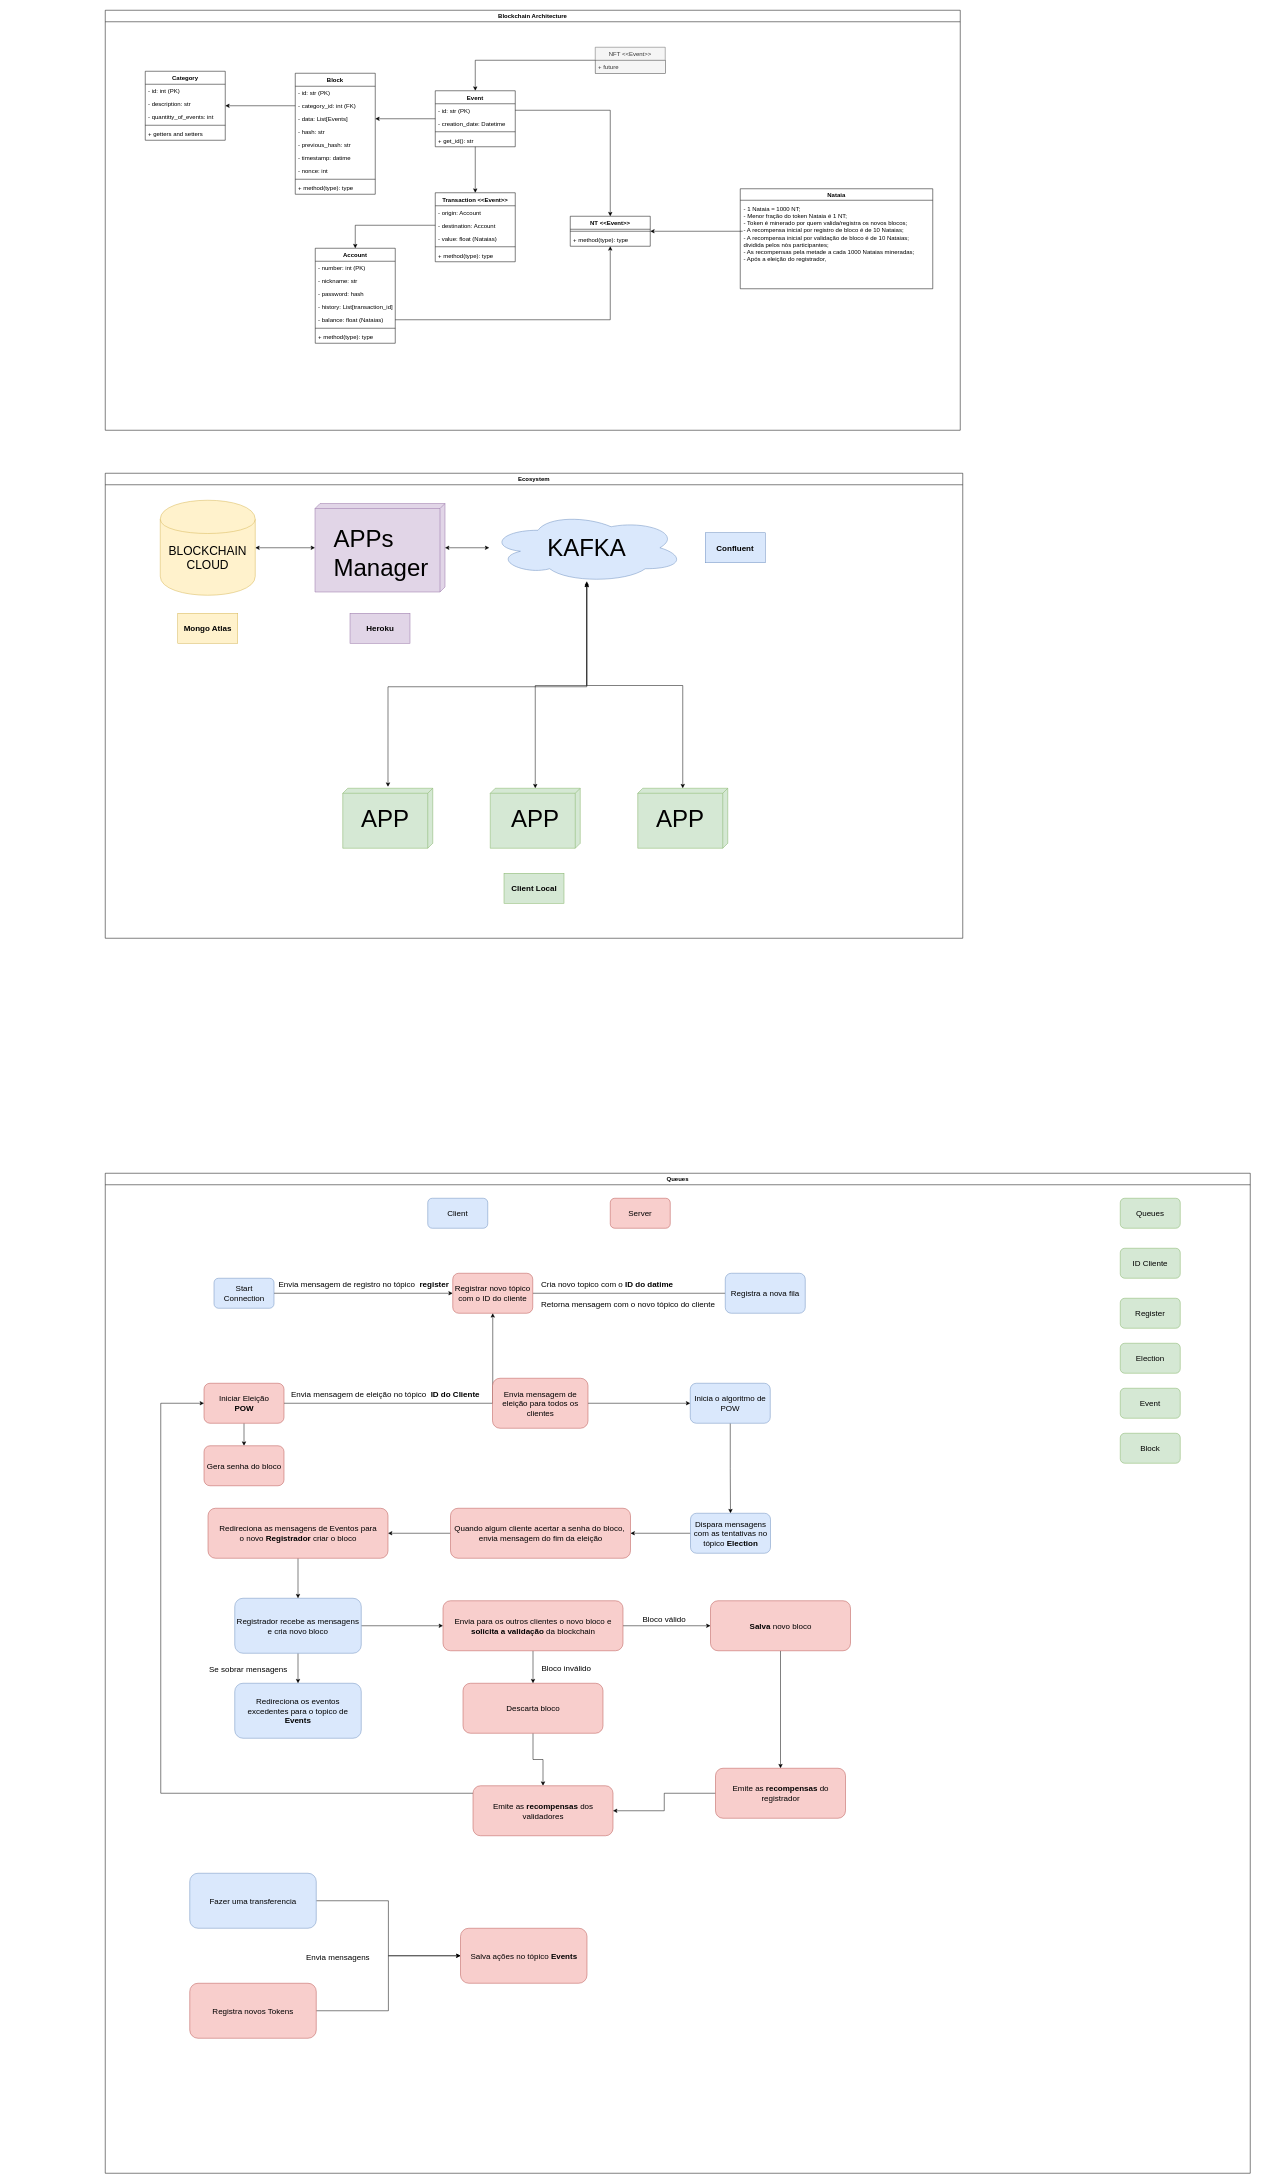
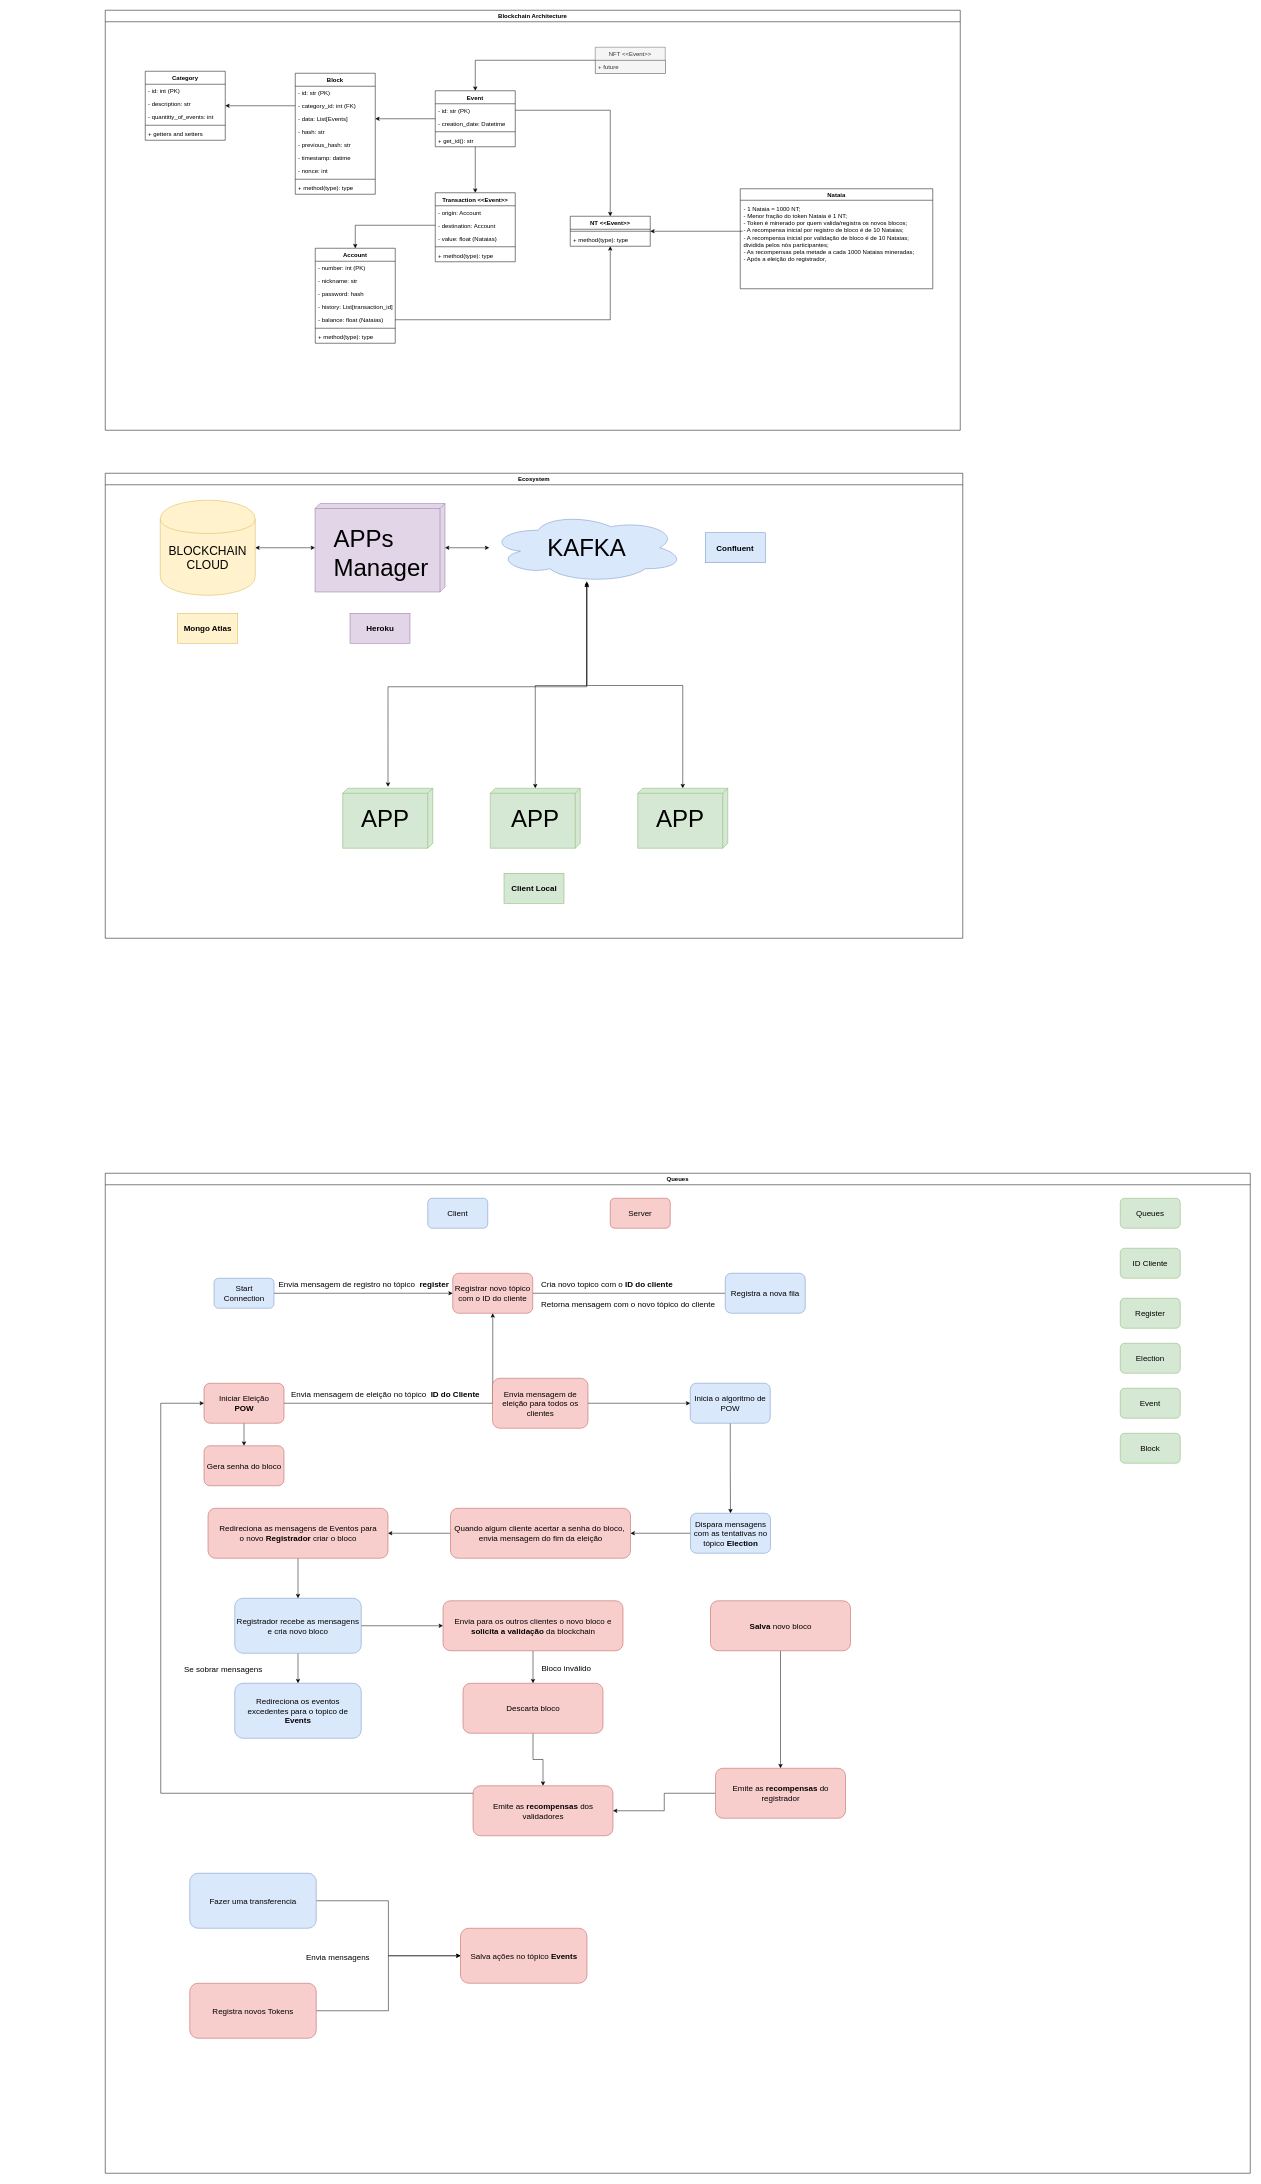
node "Cria novo topico com o ID do datime": label "Cria novo topico com o ID do datime" -> "Cria novo topico com o ID do cliente"
node "Bloco válido": removed
edge "Envia para os outros clientes o novo bloco e solicita a validação da blockchain" -> "Salva novo bloco": removed
node "Se sobrar mensagens": moved (253, 1668) -> (228, 1668)
